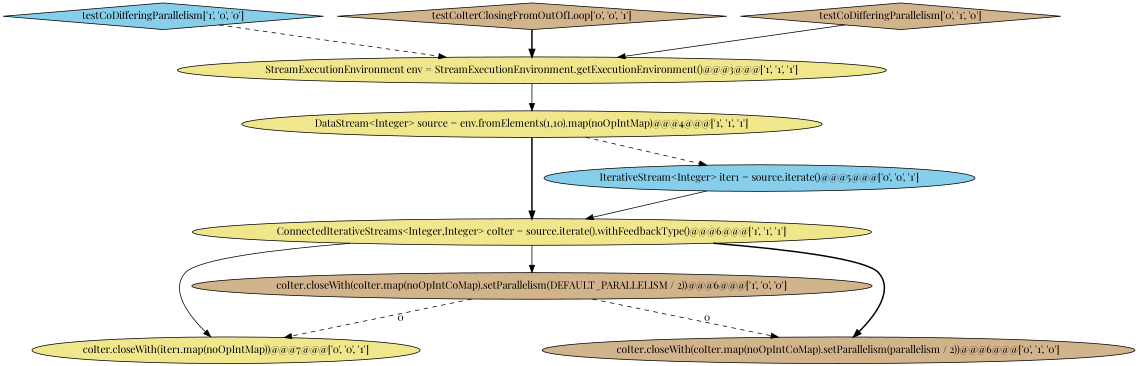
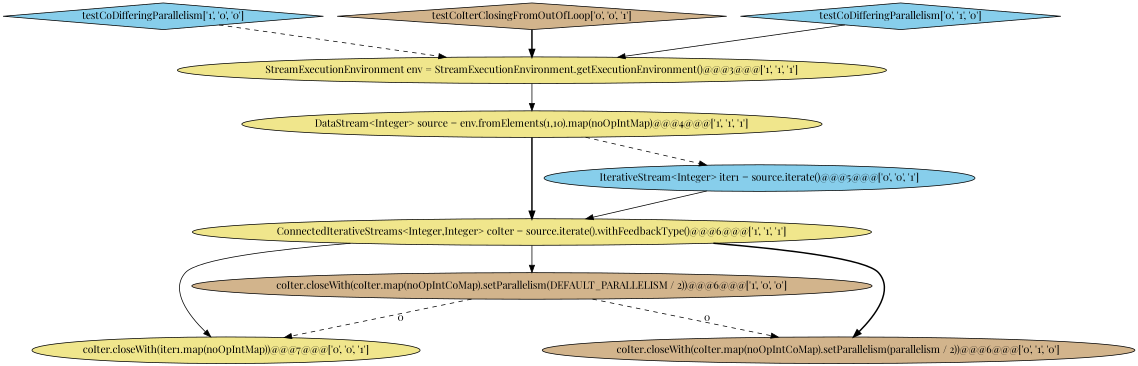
node "testCoDifferingParallelism['0', '1', '0']": fillcolor tan -> skyblue
